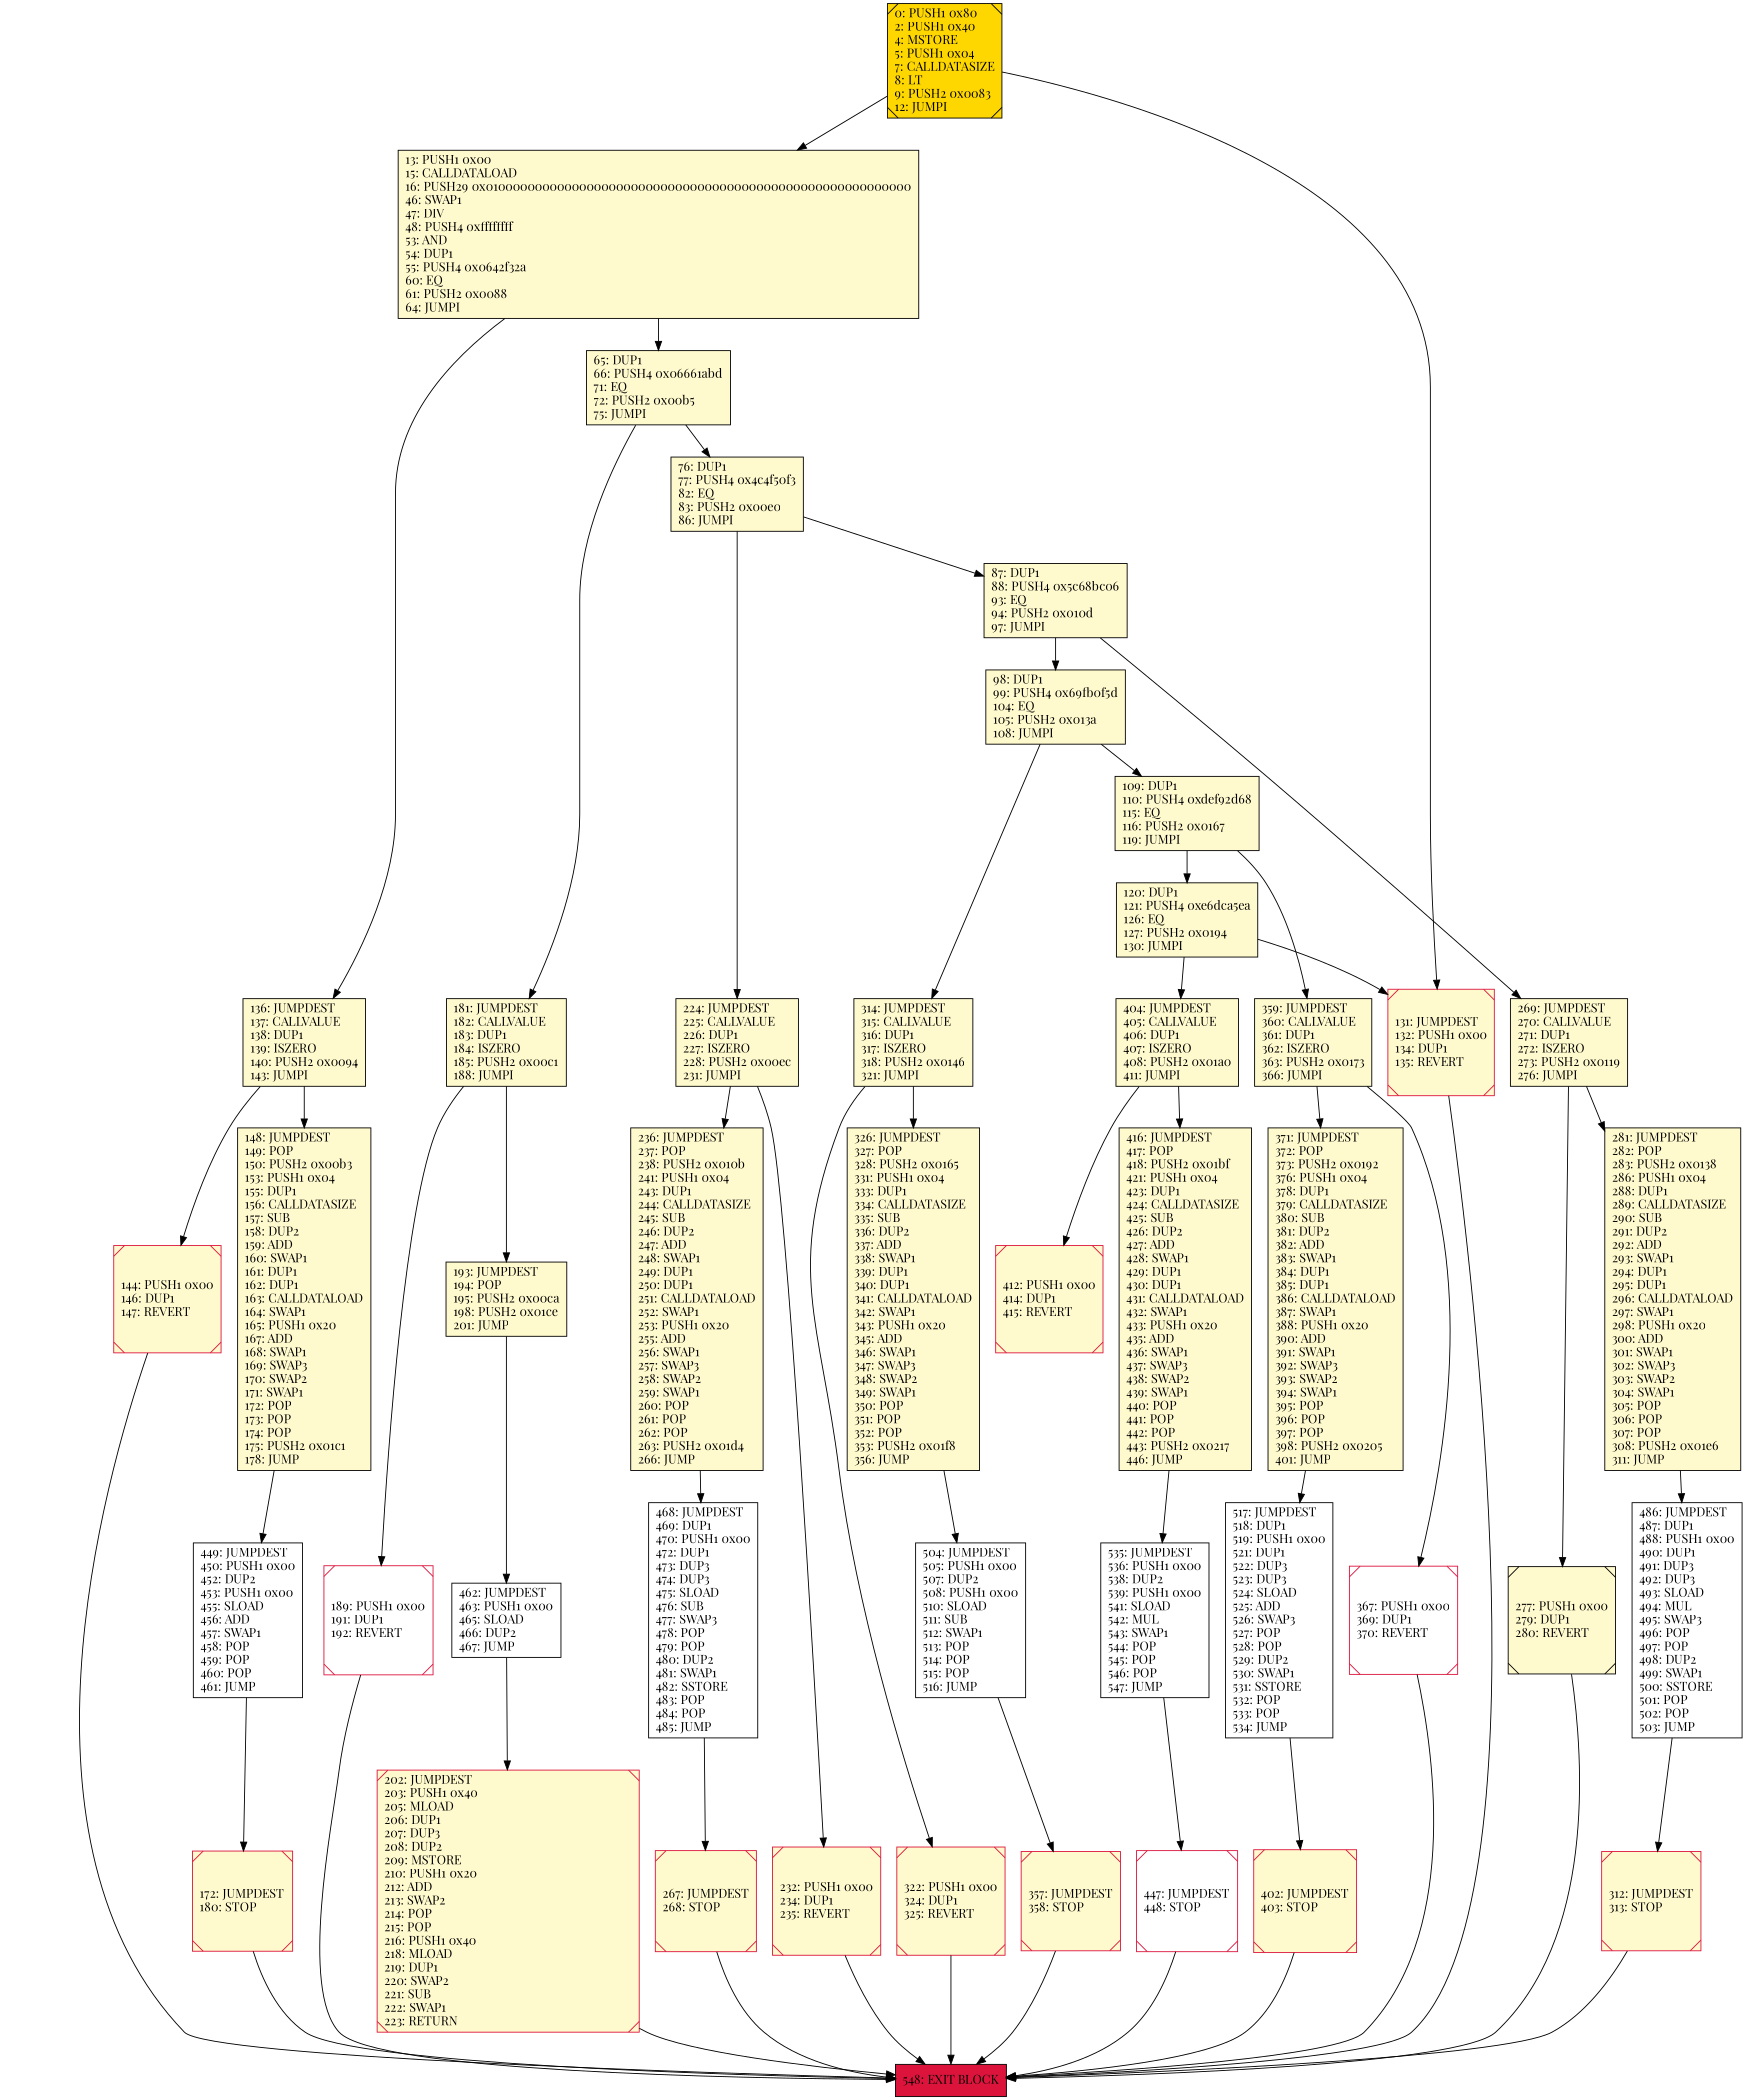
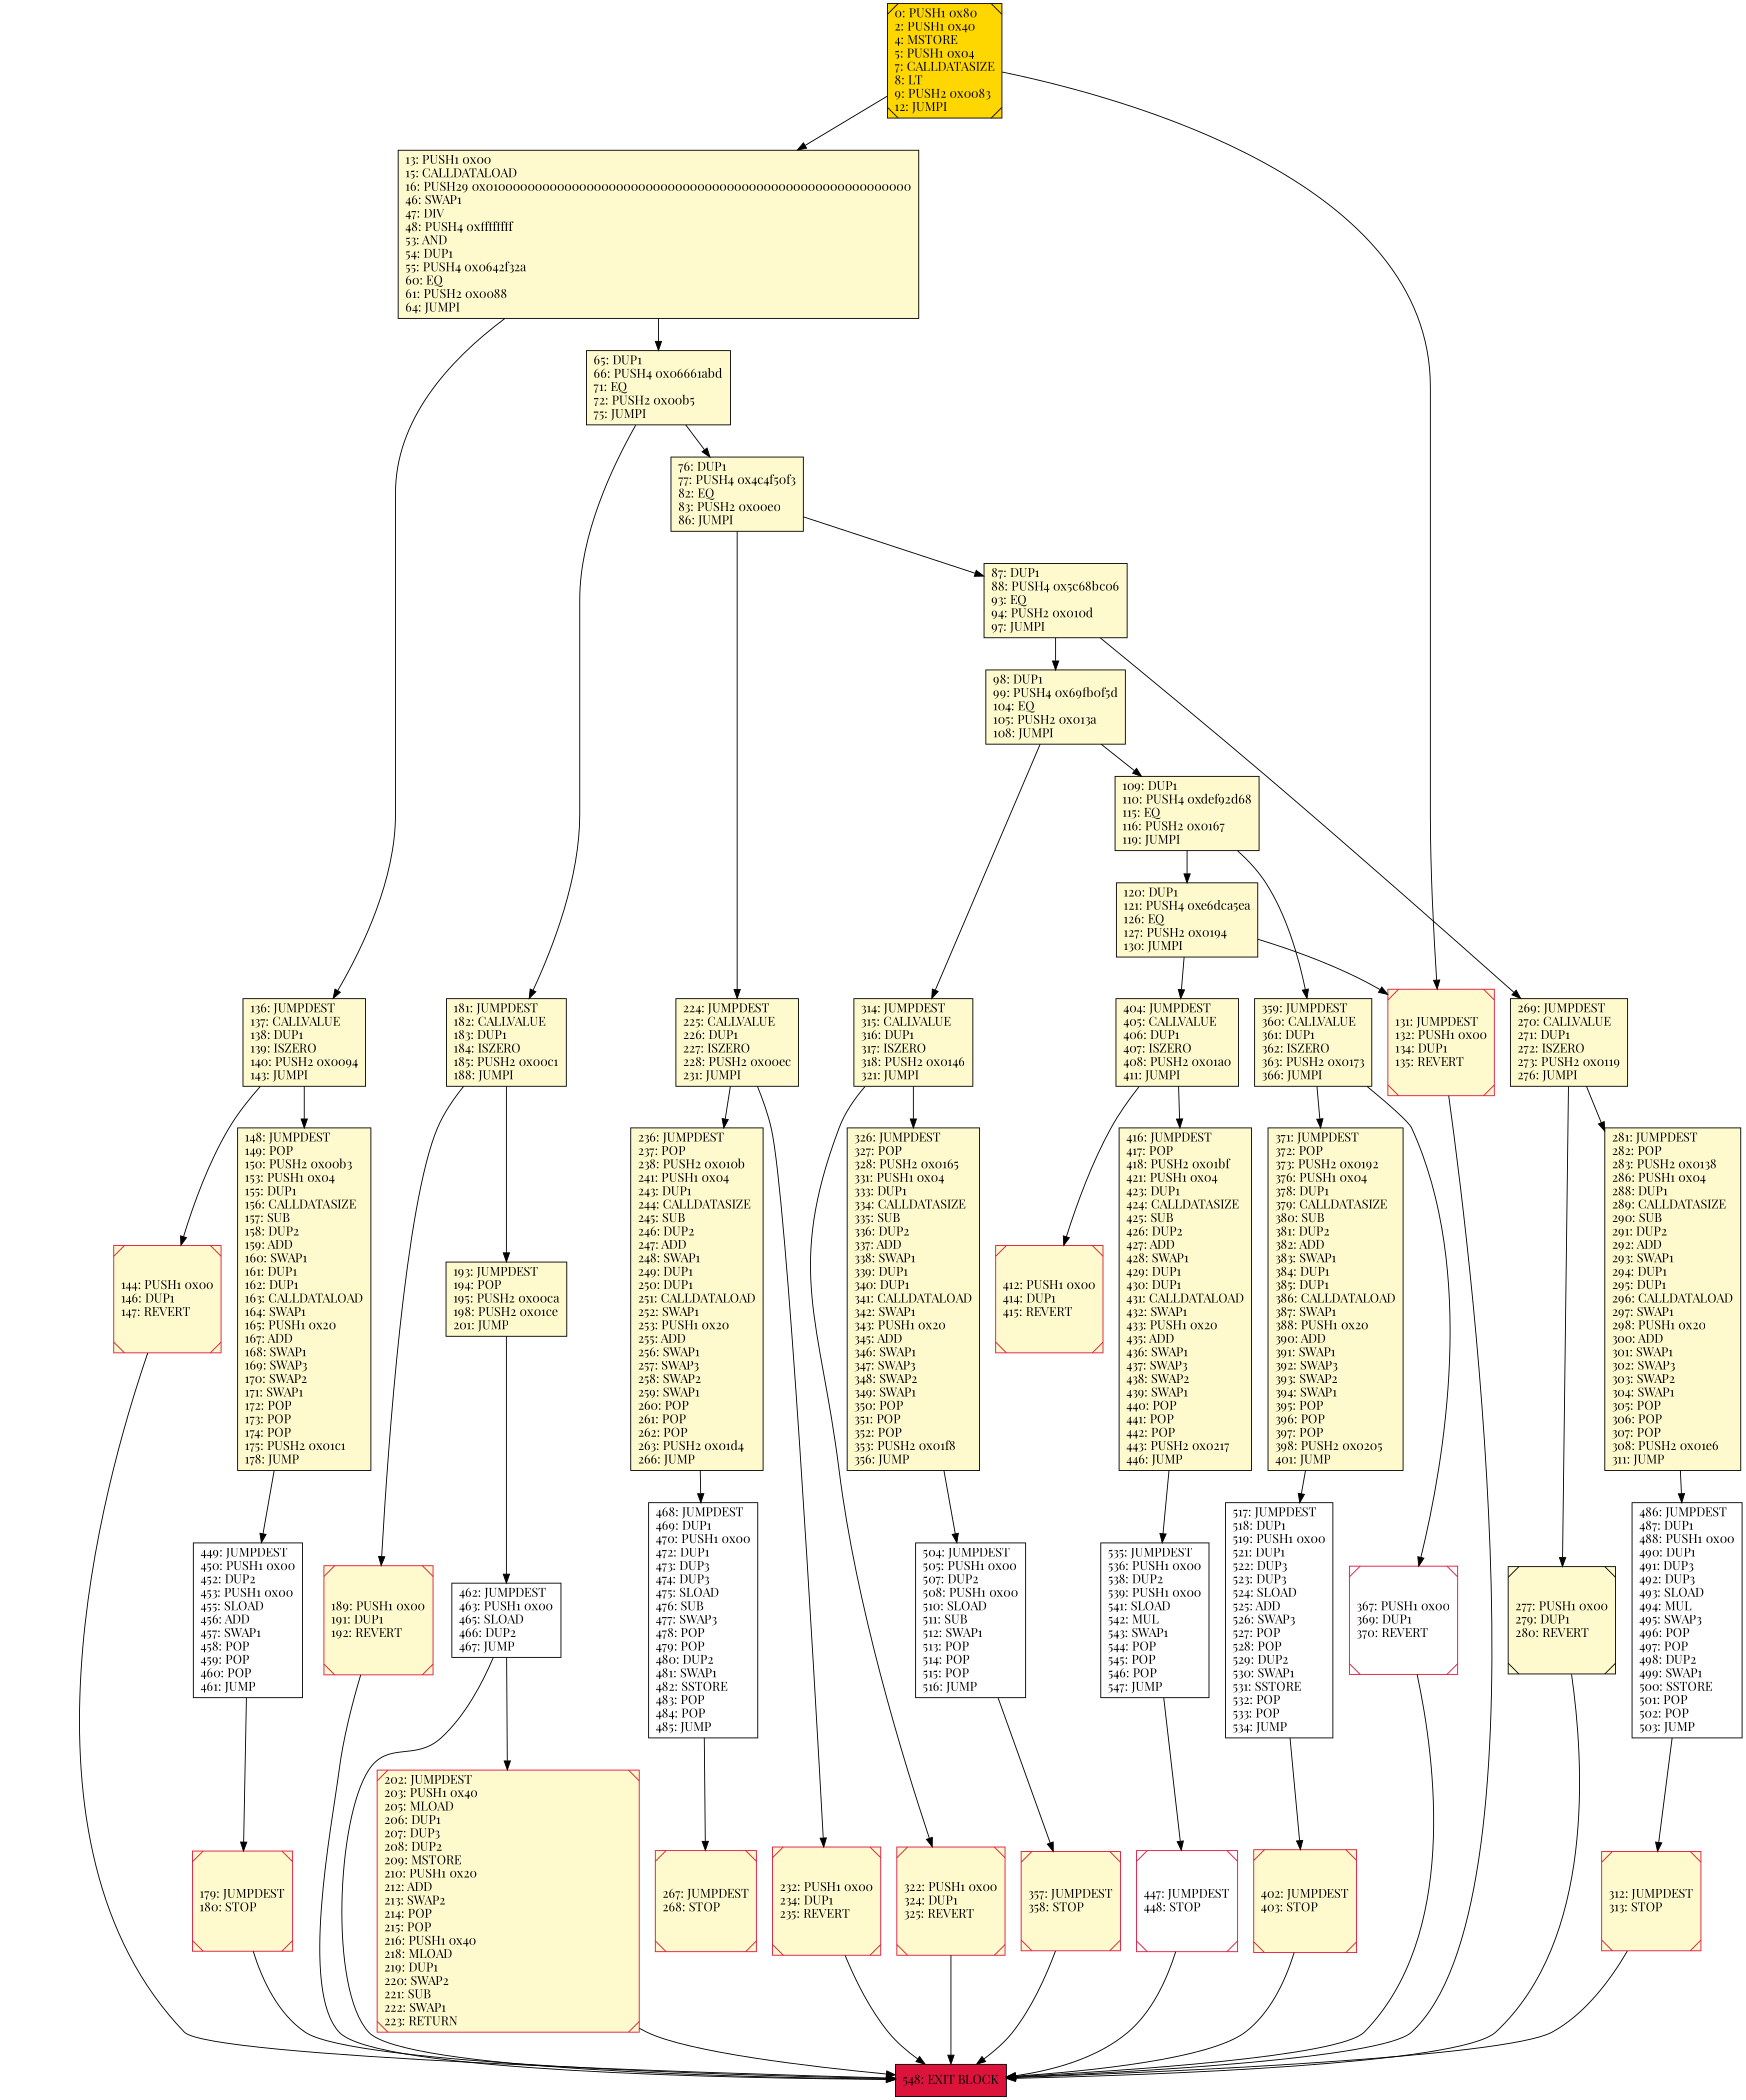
node "189: PUSH1 0x00 191: DUP1 192: REVERT": fillcolor white -> lemonchiffon
node "172: JUMPDEST 180: STOP": label "172: JUMPDEST 180: STOP" -> "179: JUMPDEST 180: STOP"
edge "267: JUMPDEST 268: STOP" -> "548: EXIT BLOCK": now "462: JUMPDEST 463: PUSH1 0x00 465: SLOAD 466: DUP2 467: JUMP" -> "548: EXIT BLOCK"
